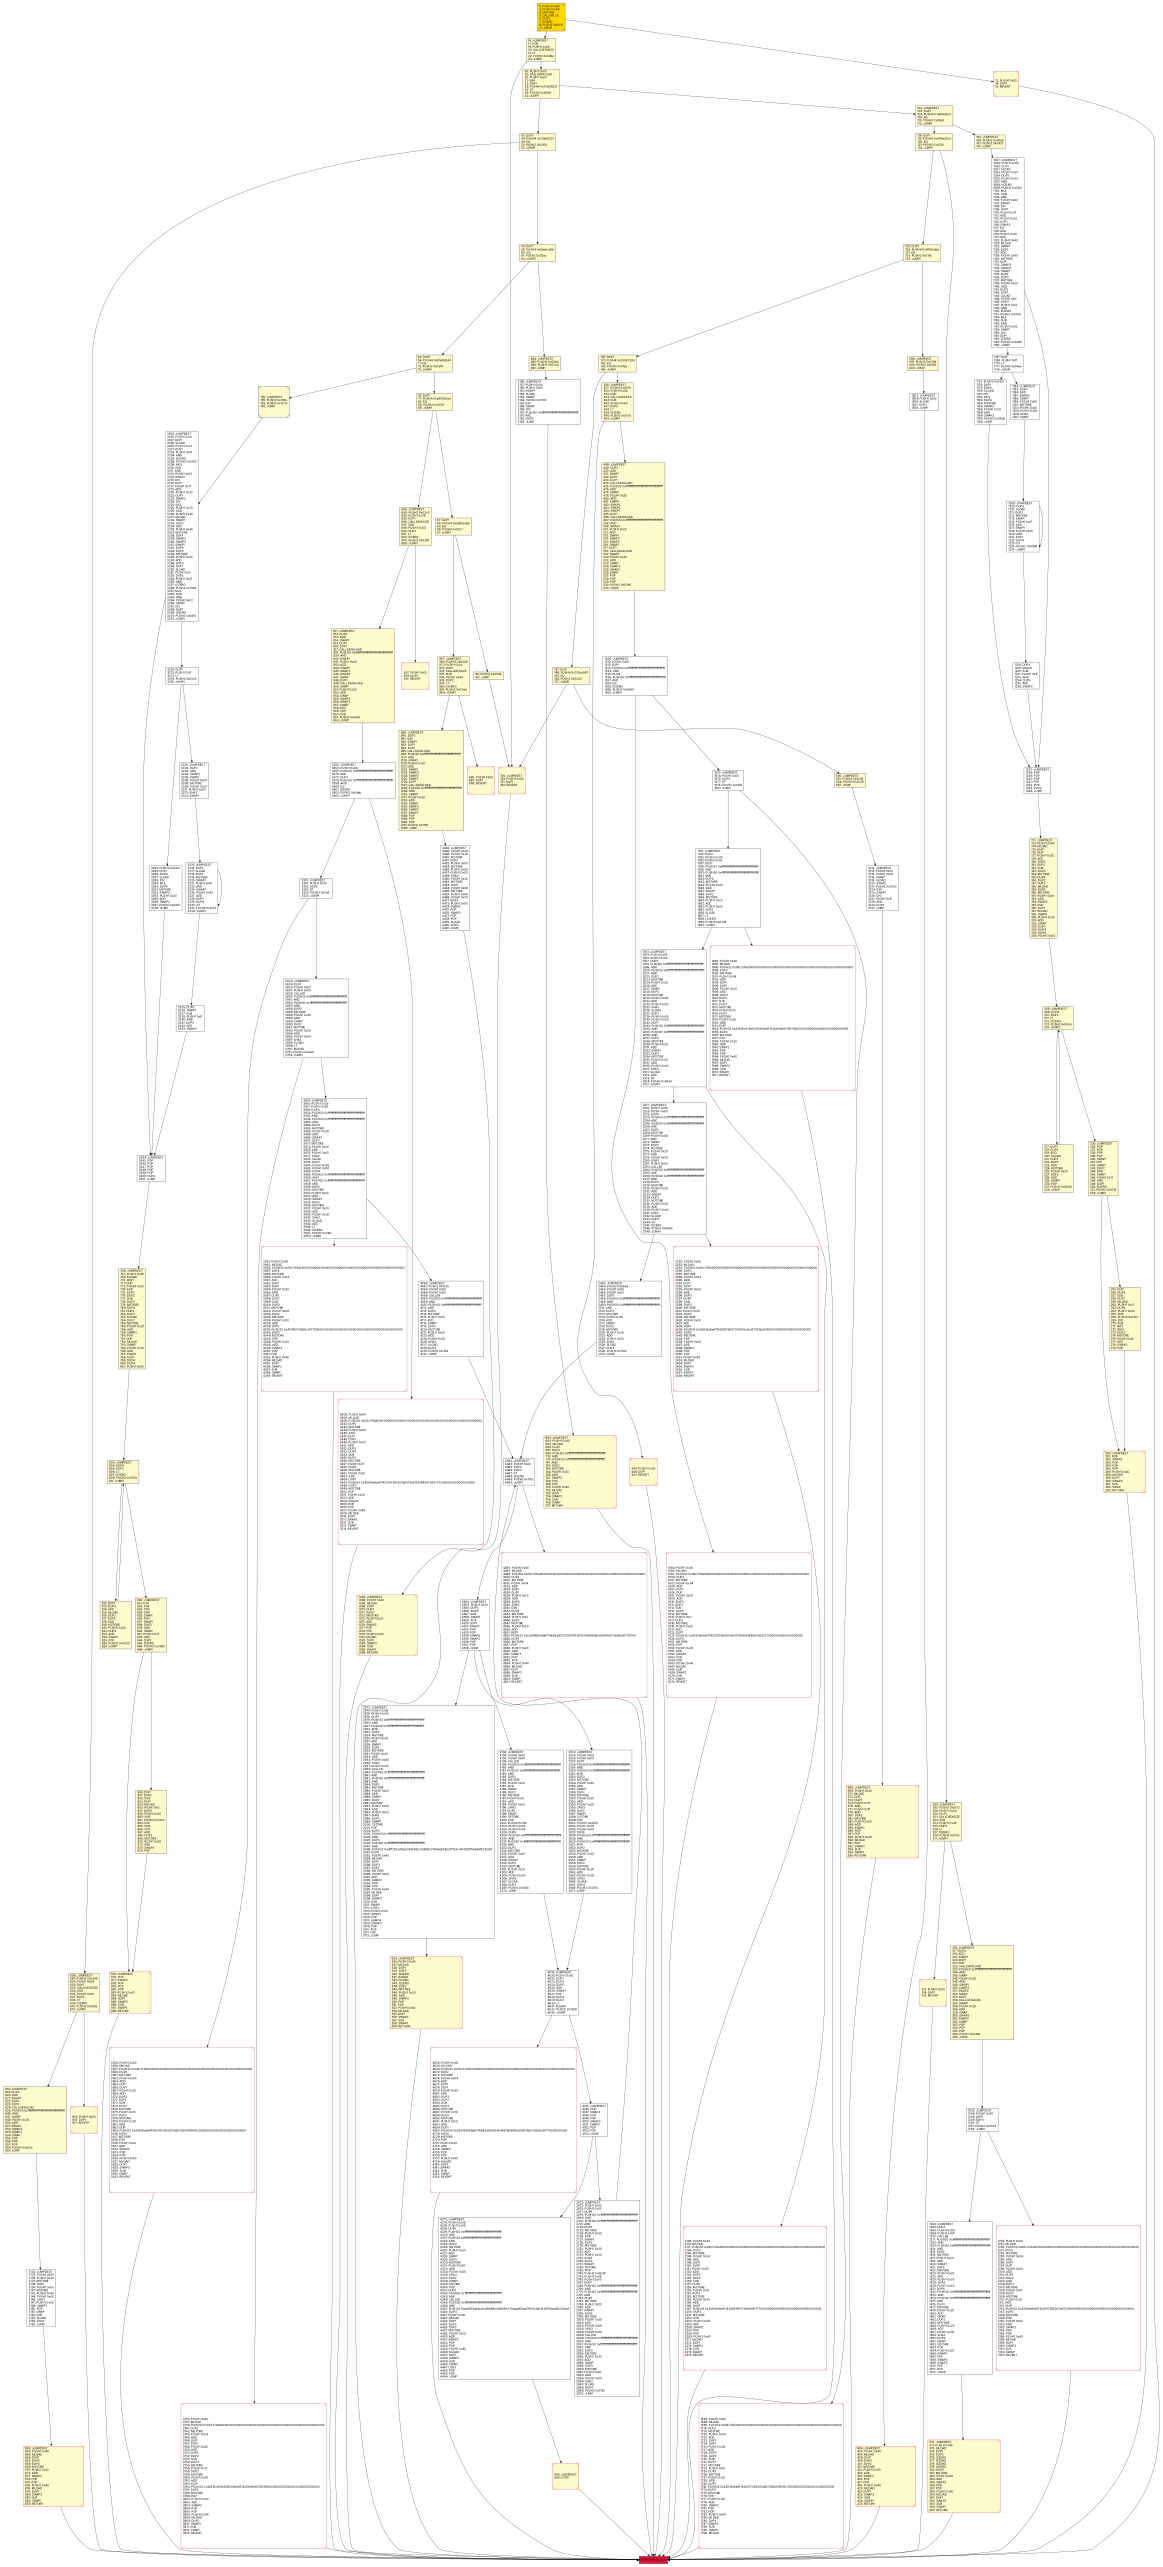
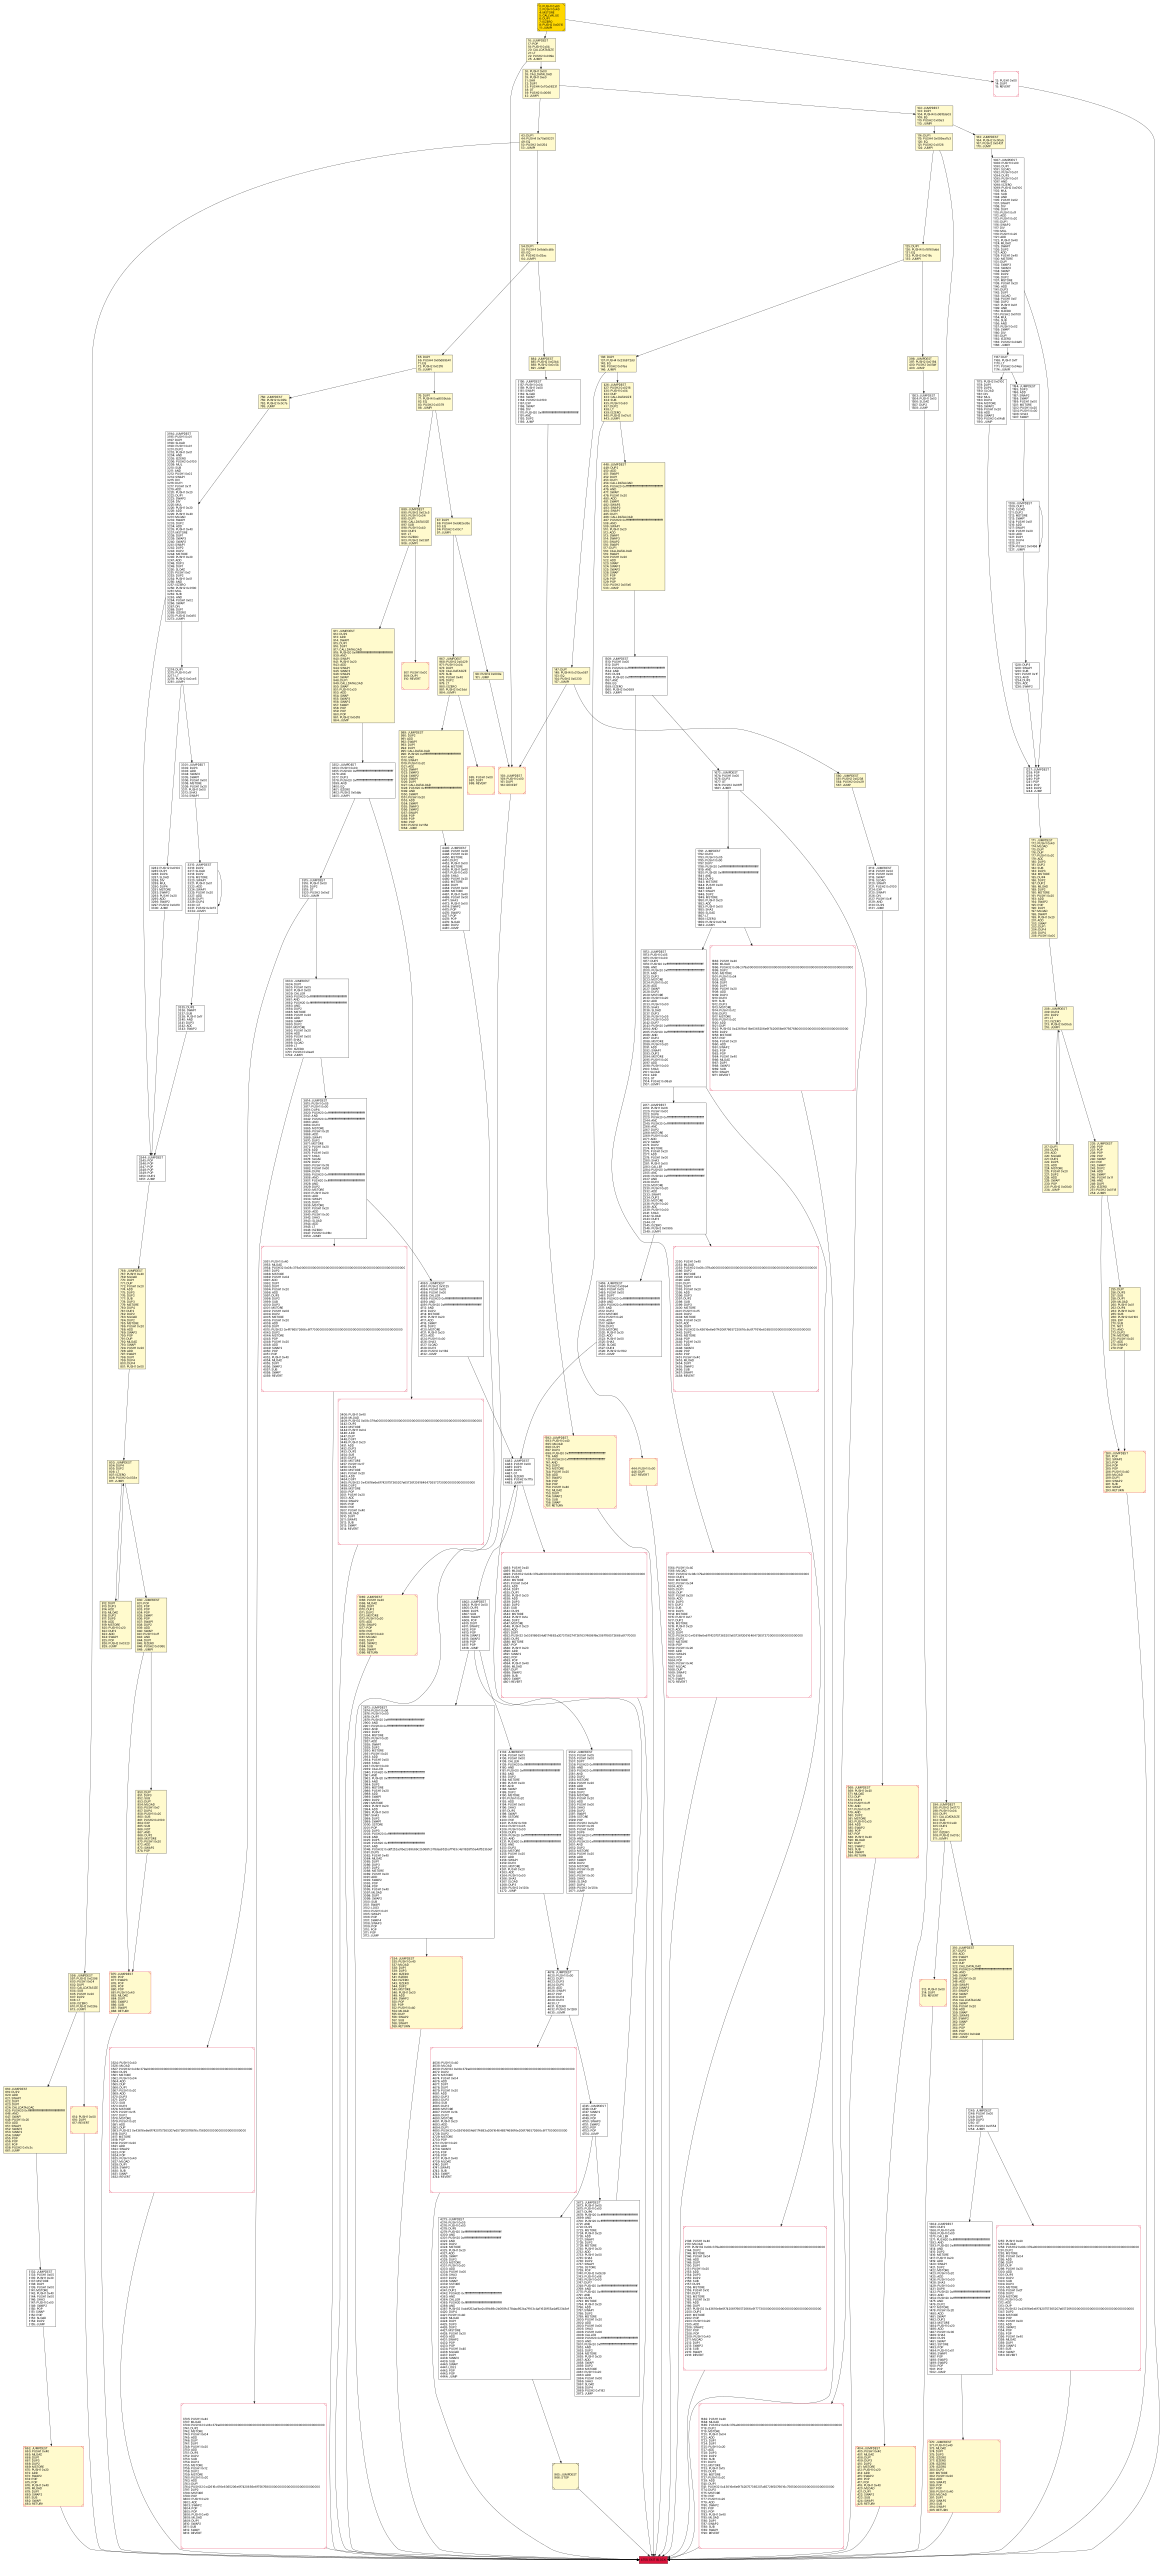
node "12: PUSH1 0x00 14: DUP1 15: REVERT": fillcolor lemonchiffon -> white
node "758: JUMPDEST 759: PUSH2 0x02fe 762: PUSH2 0x0c7a 765: JUMP": shape Msquare -> box
node "965: JUMPDEST 966: STOP": color crimson -> black
